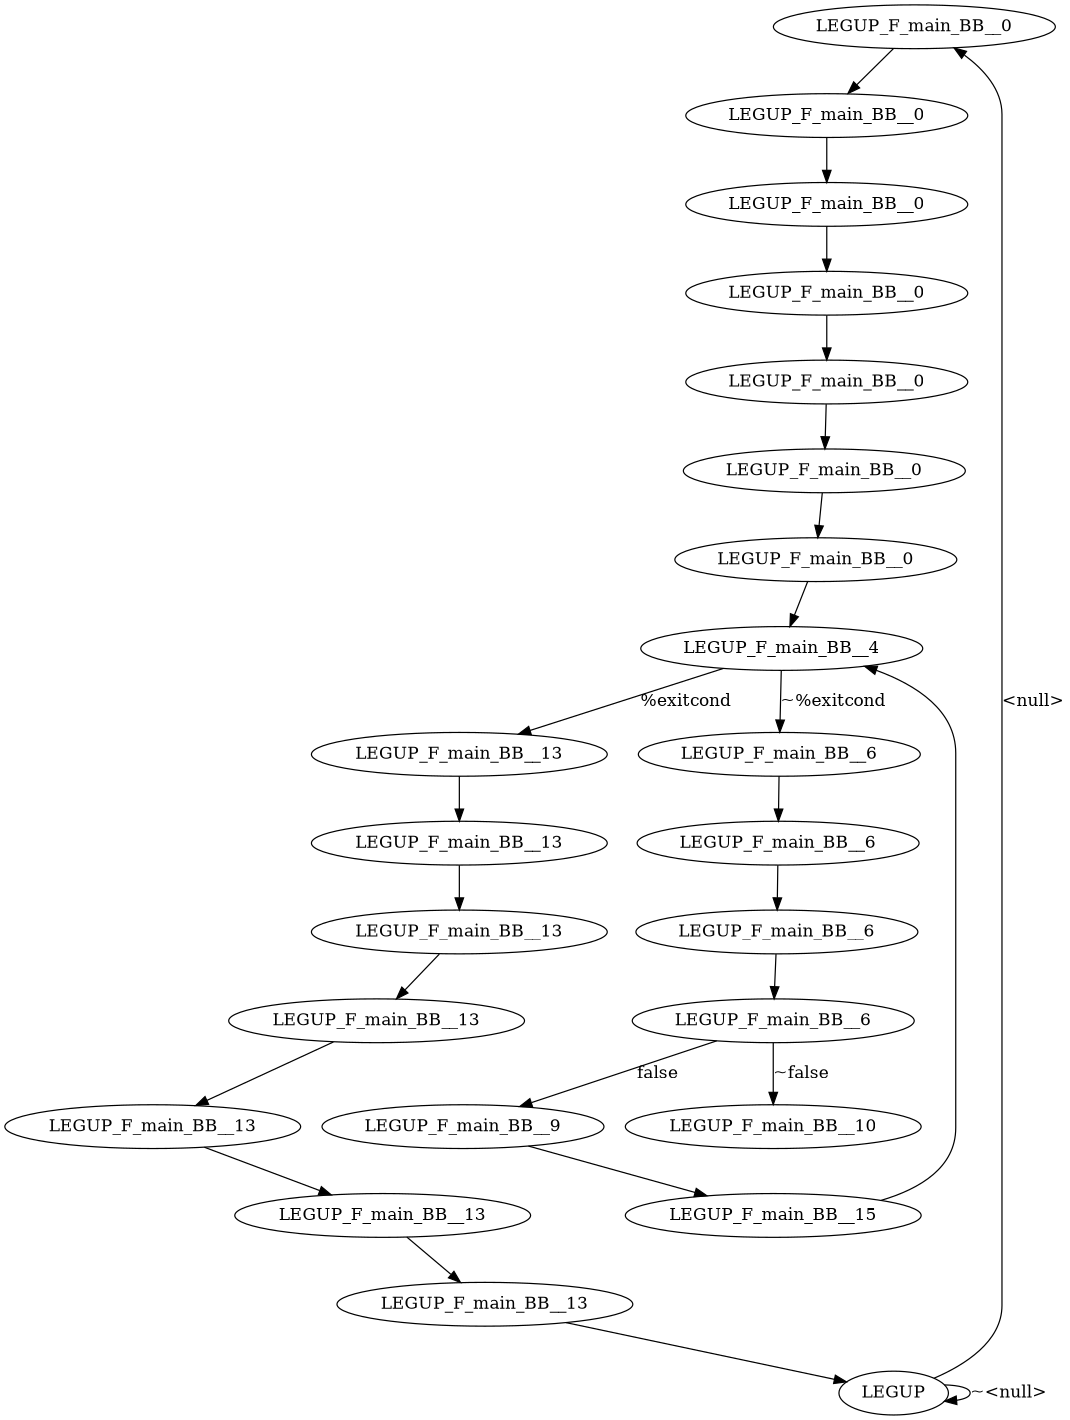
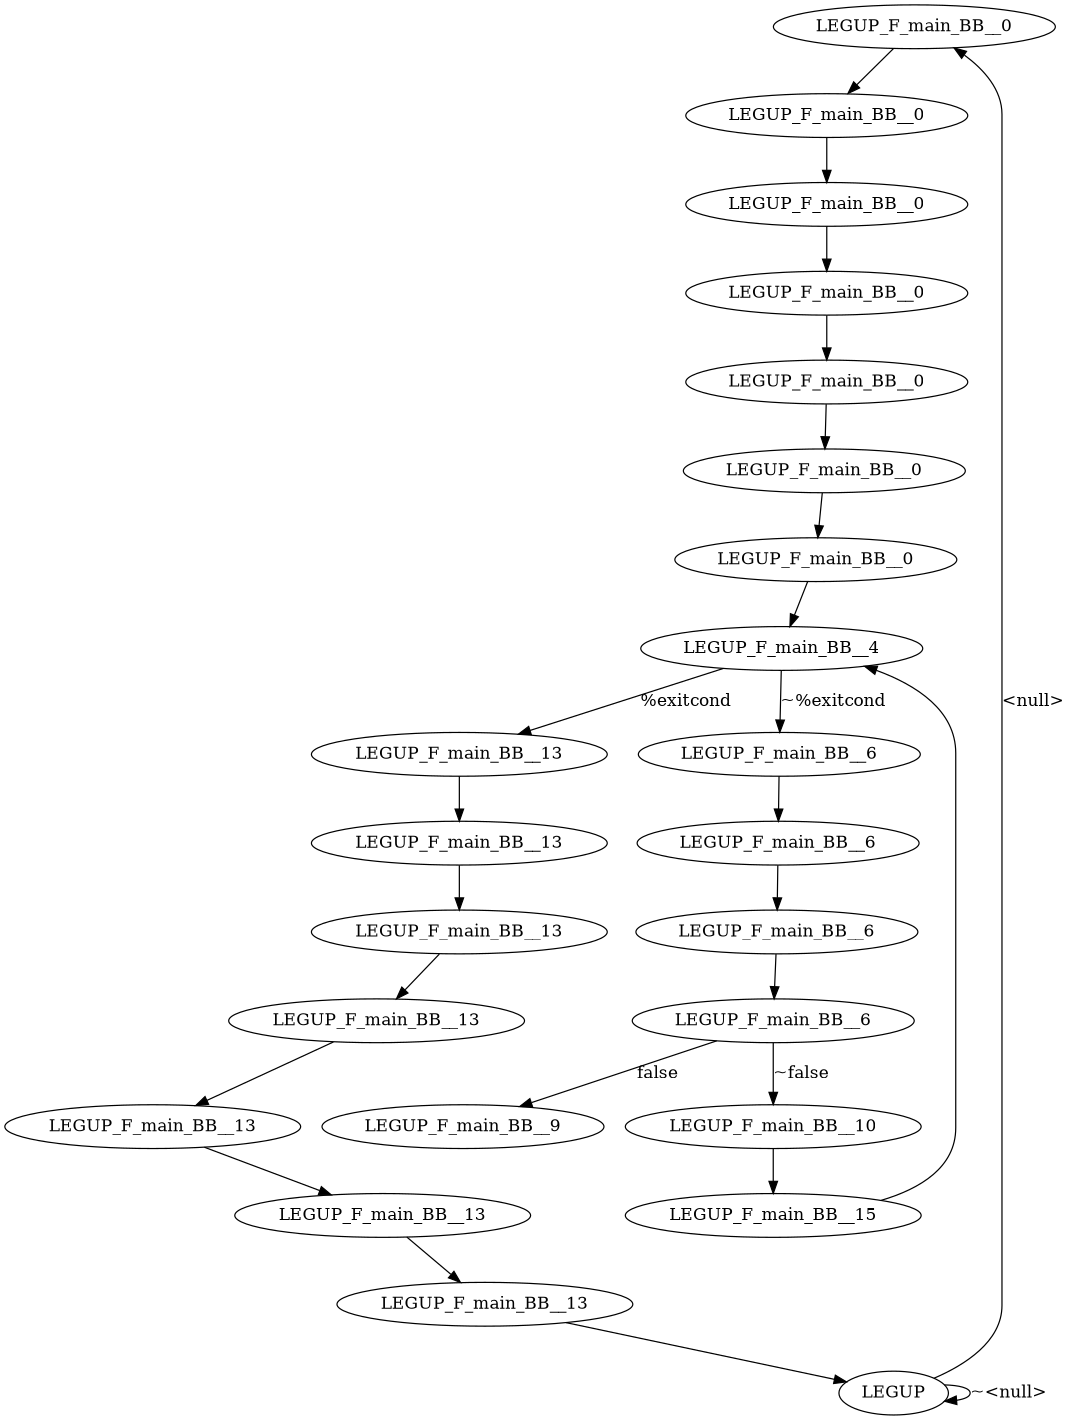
edge "LEGUP_F_main_BB__9" -> "LEGUP_F_main_BB__15": now "LEGUP_F_main_BB__10" -> "LEGUP_F_main_BB__15"
